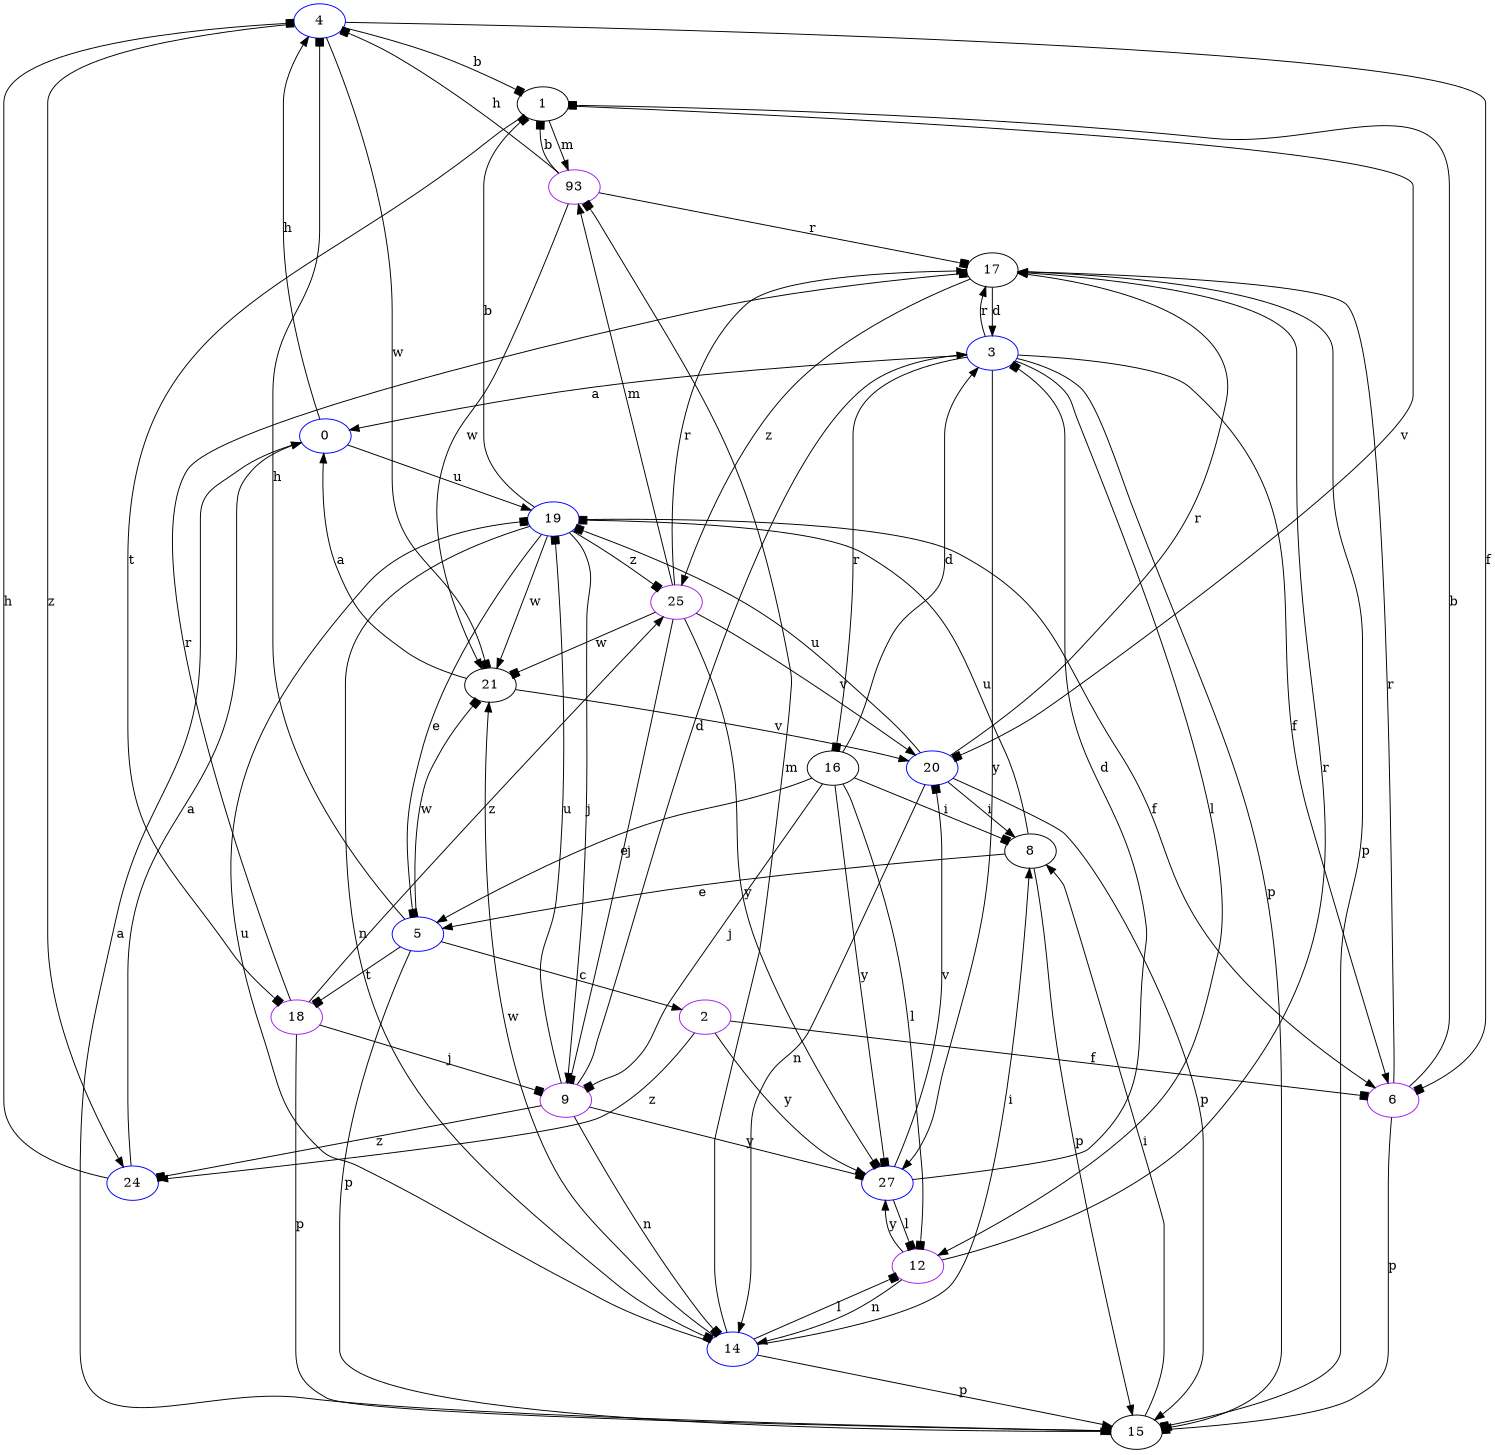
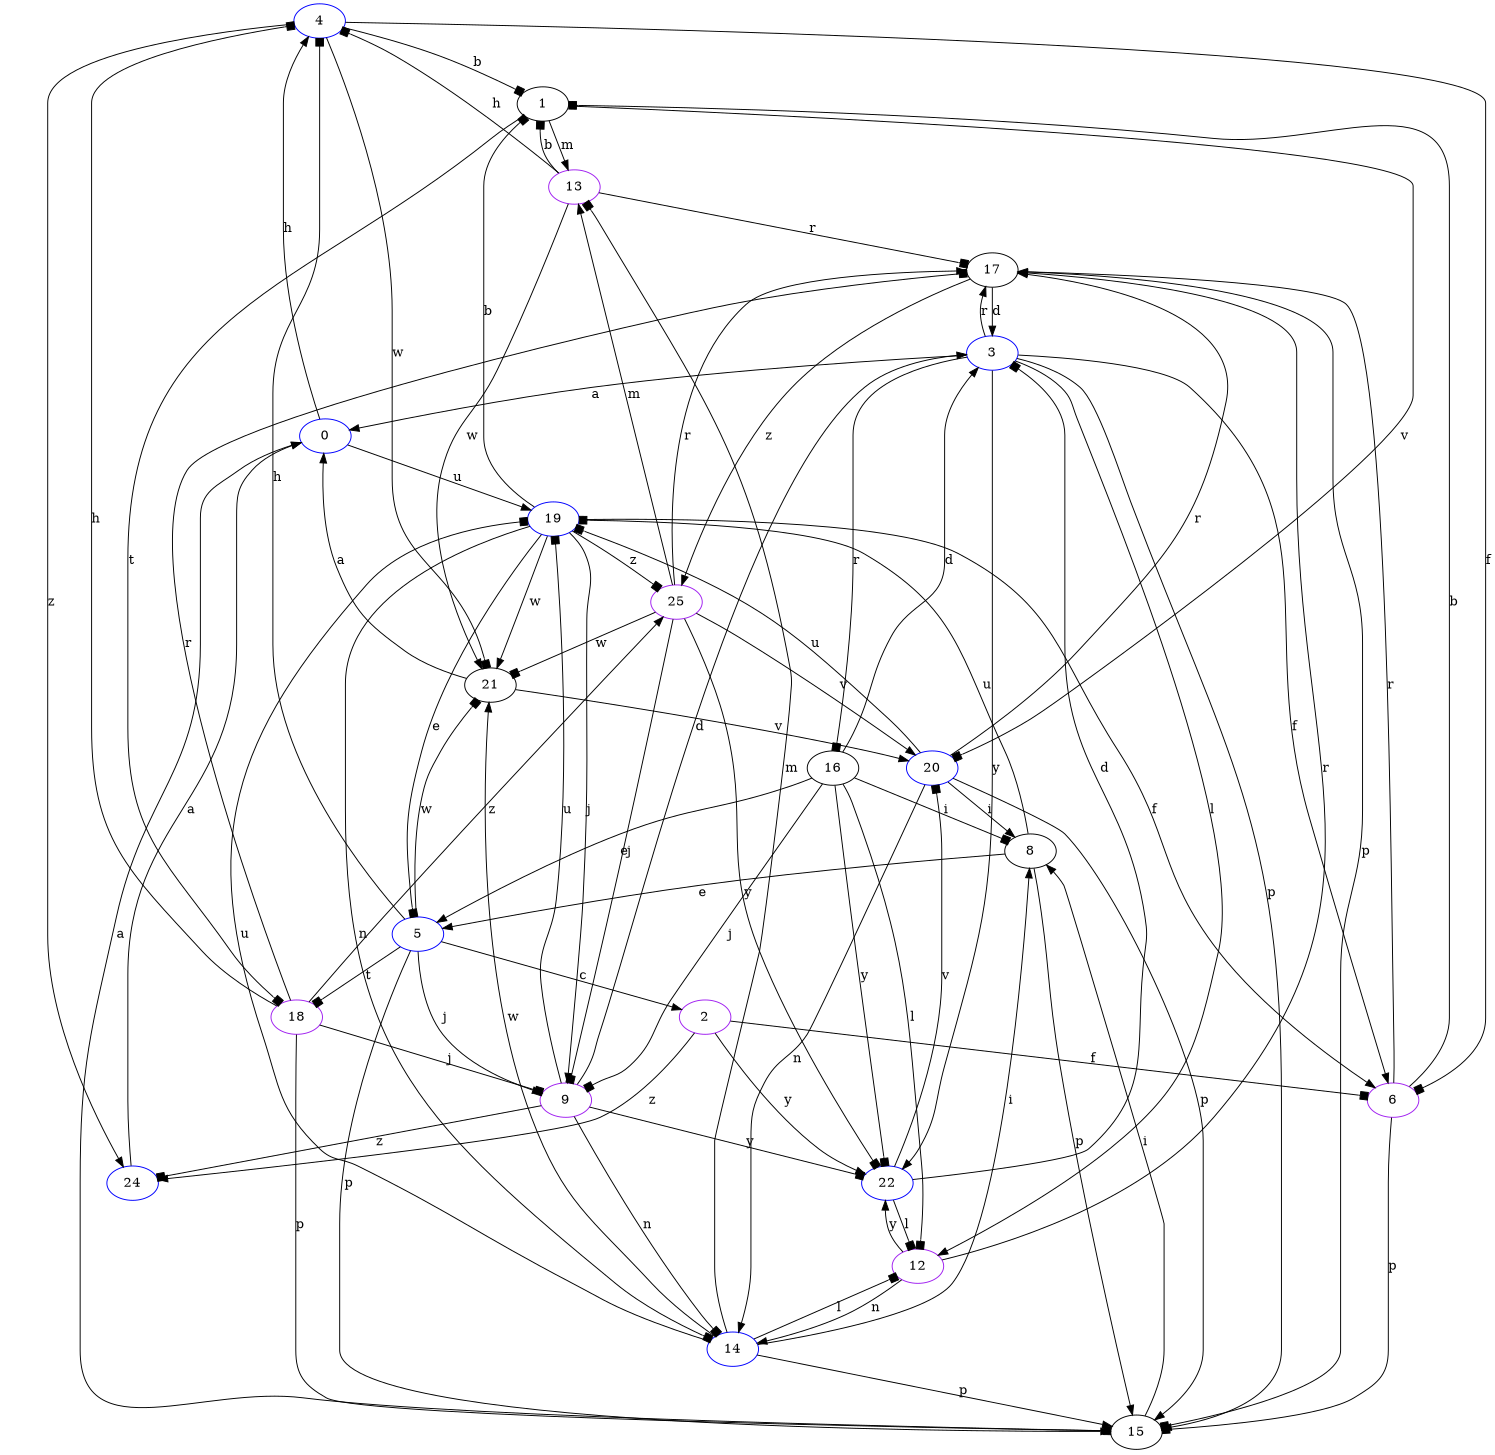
node "93": label "93" -> "13"
edge "24" -> "4": now "18" -> "4"
edge "5" -> "9": added, label "j"
node "27": label "27" -> "22"
